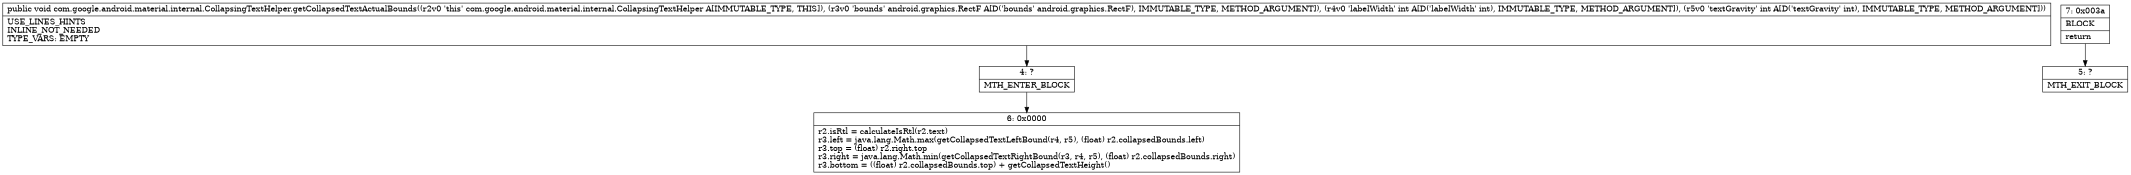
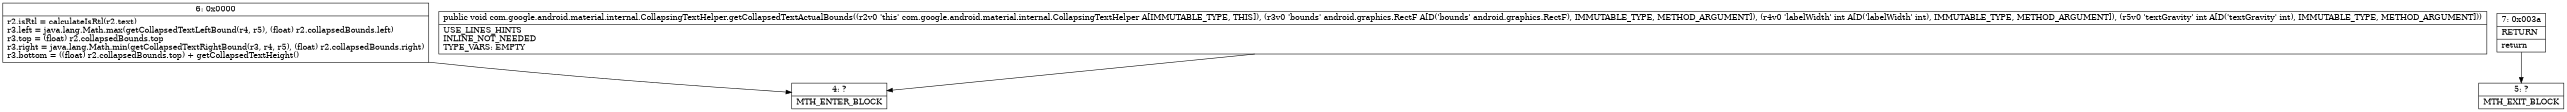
node "7: 0x003a": text "BLOCK" -> "RETURN"
edge "4: ?" -> "6: 0x0000": reversed
node "6: 0x0000": text "r3.top = (float) r2.right.top" -> "r3.top = (float) r2.collapsedBounds.top"
